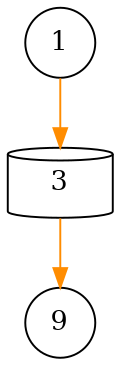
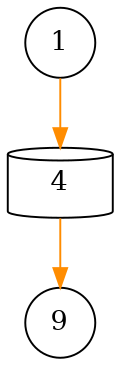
node "3": label "3" -> "4"
